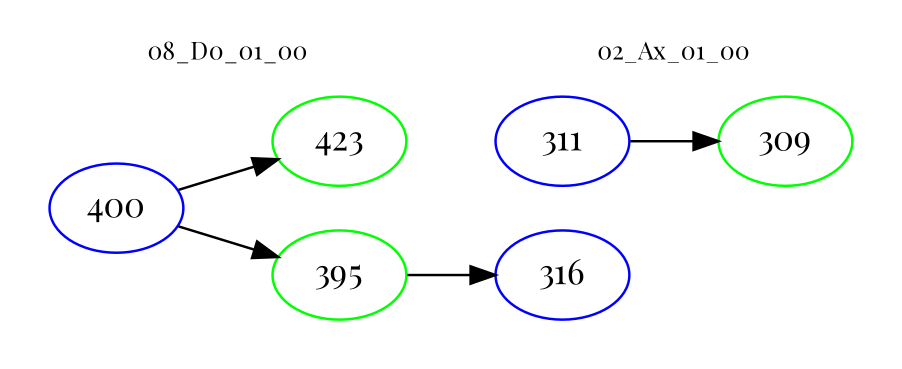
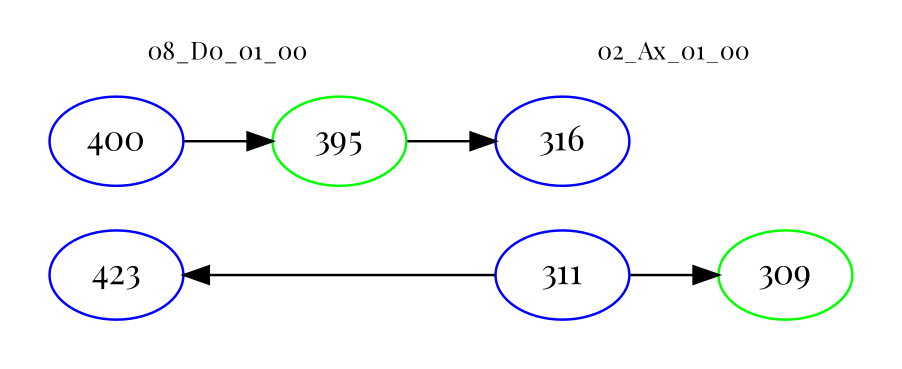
node "423": color green -> blue
edge "400" -> "423": now "311" -> "423"
